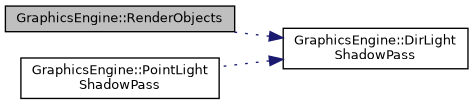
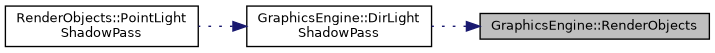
edge "GraphicsEngine::RenderObjects" -> "GraphicsEngine::DirLight ShadowPass": reversed
node "GraphicsEngine::PointLight ShadowPass": label "GraphicsEngine::PointLight ShadowPass" -> "RenderObjects::PointLight ShadowPass"
